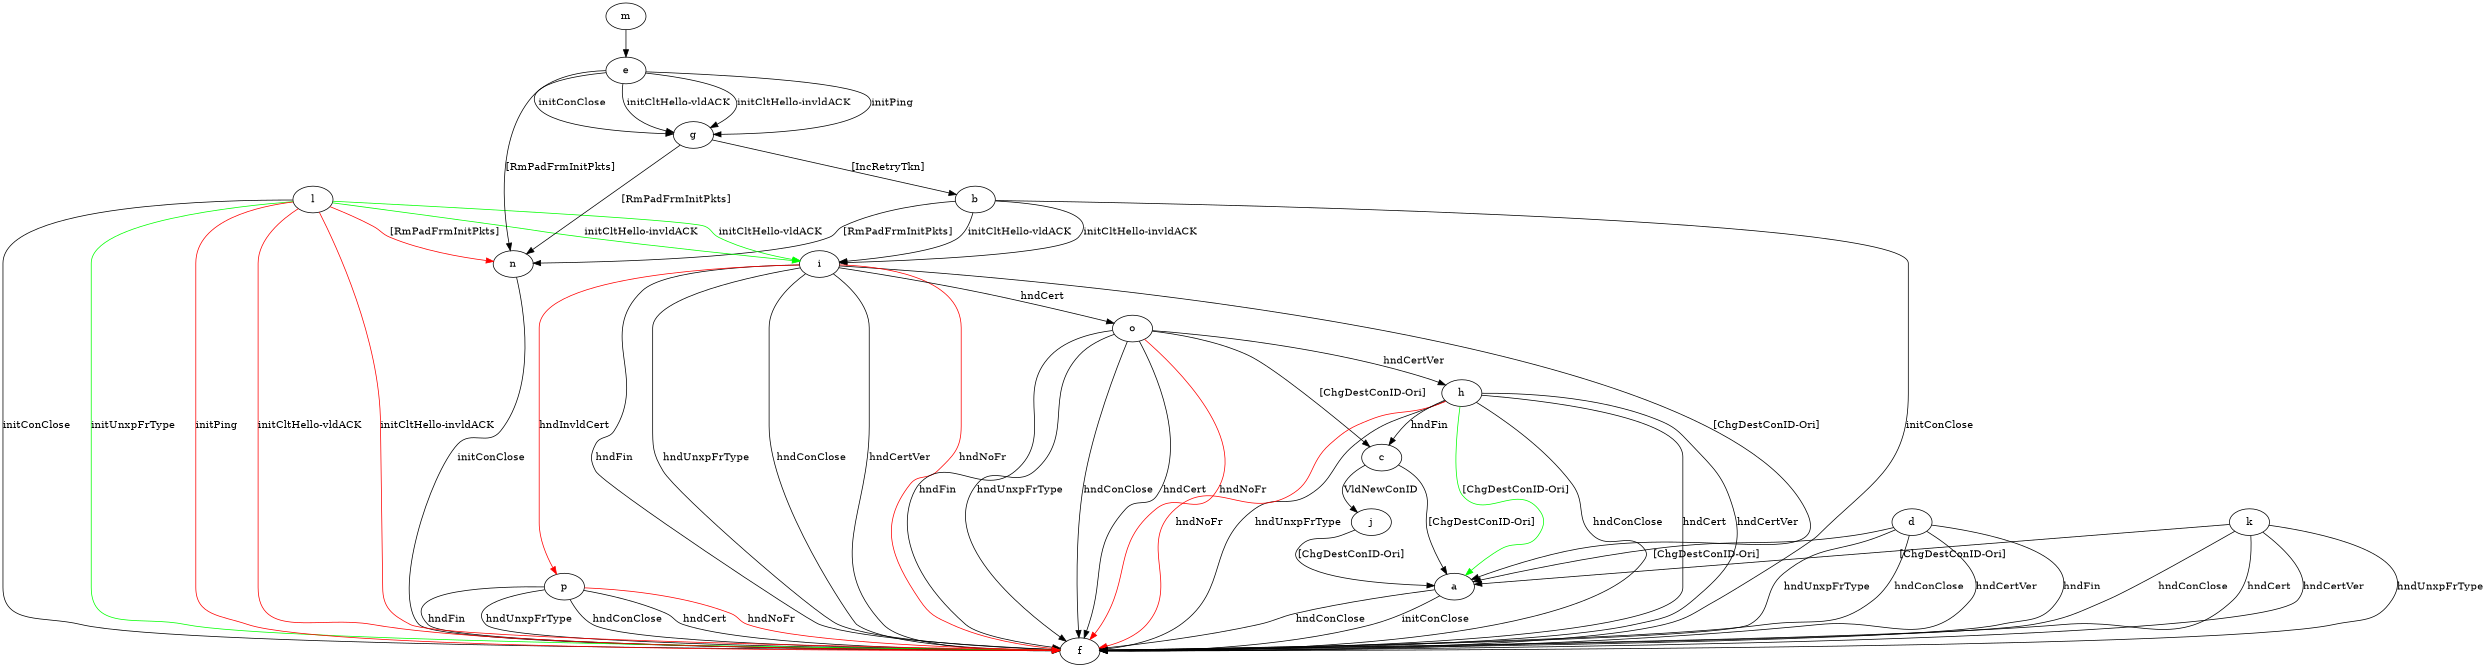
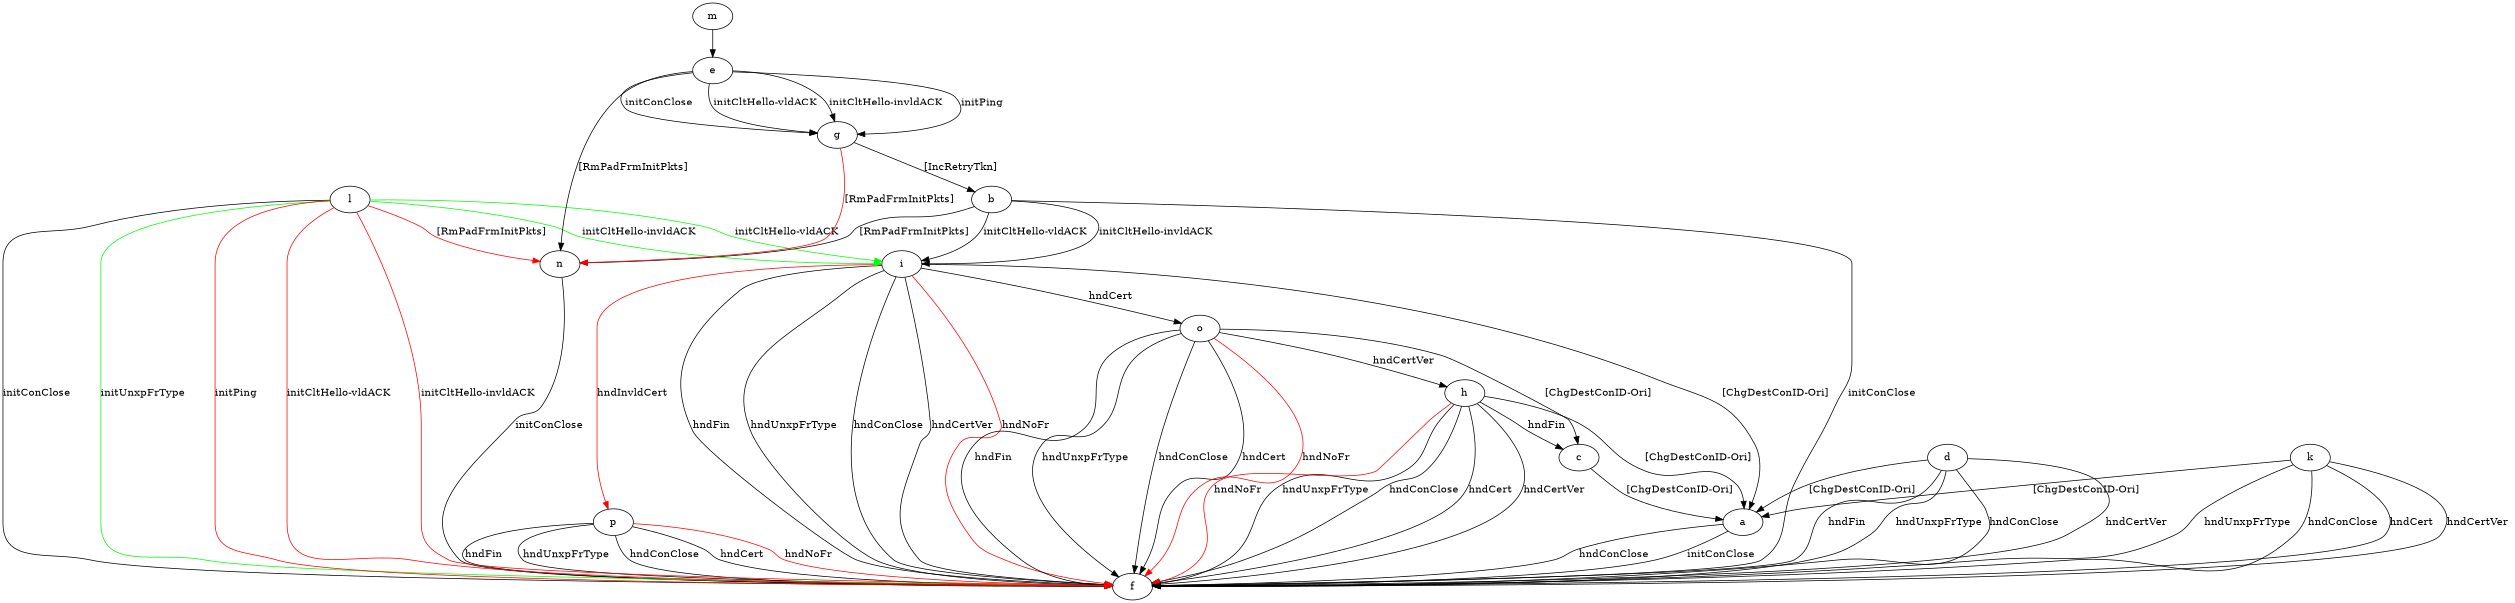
edge "g" -> "n": color black -> red
edge "h" -> "a": color green -> black
node "j": removed
